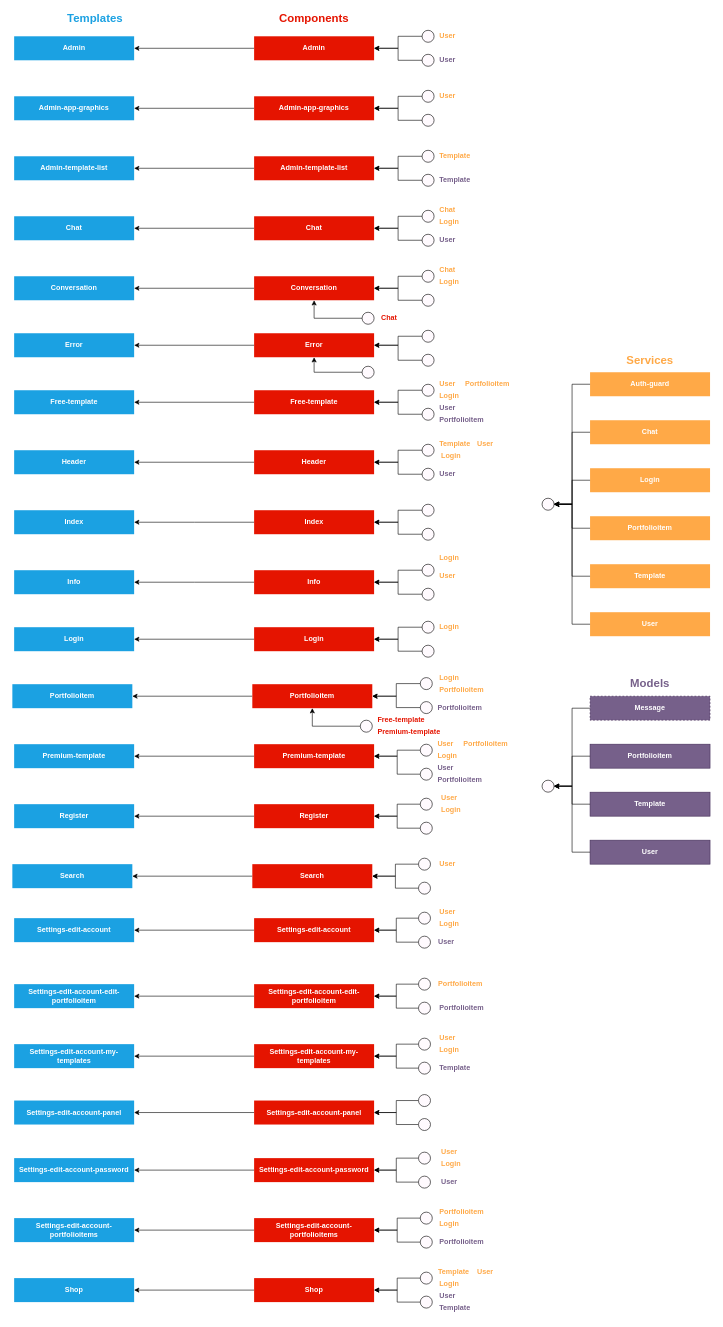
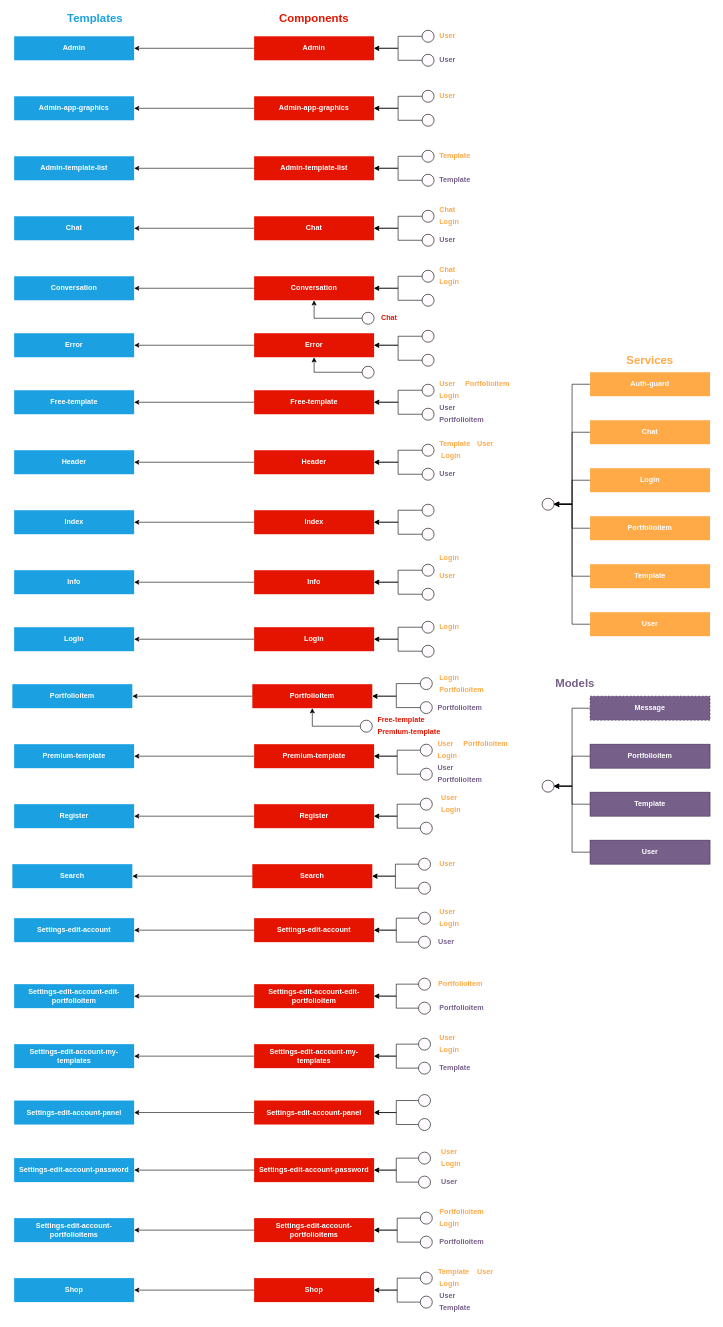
node "Models": moved (650, 684) -> (575, 684)
